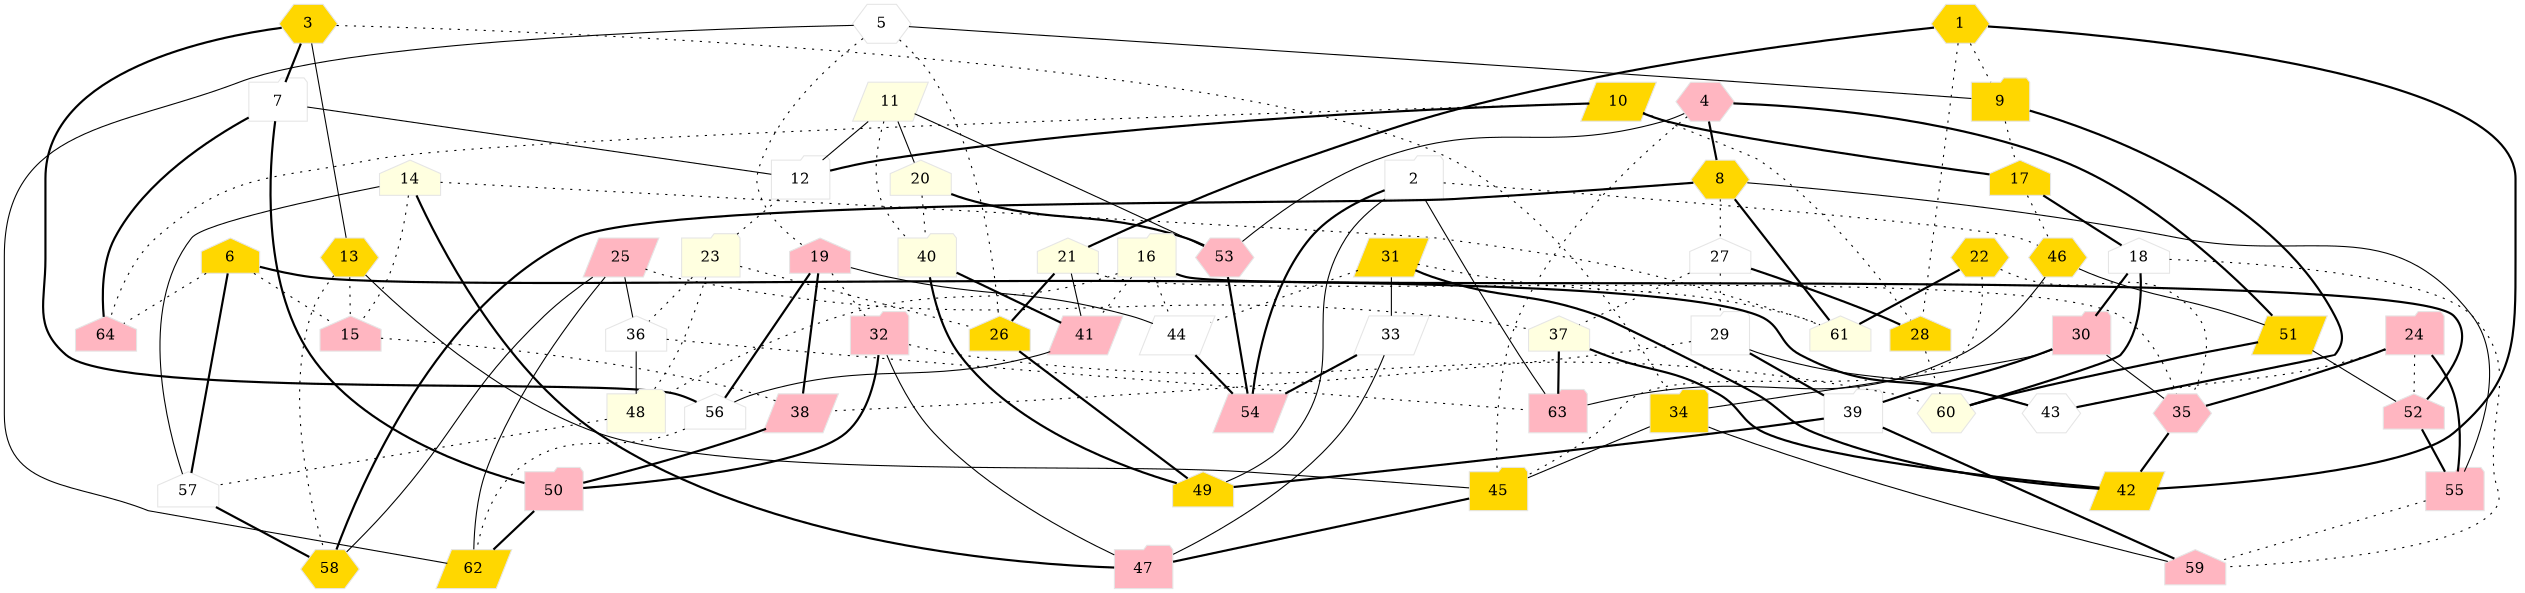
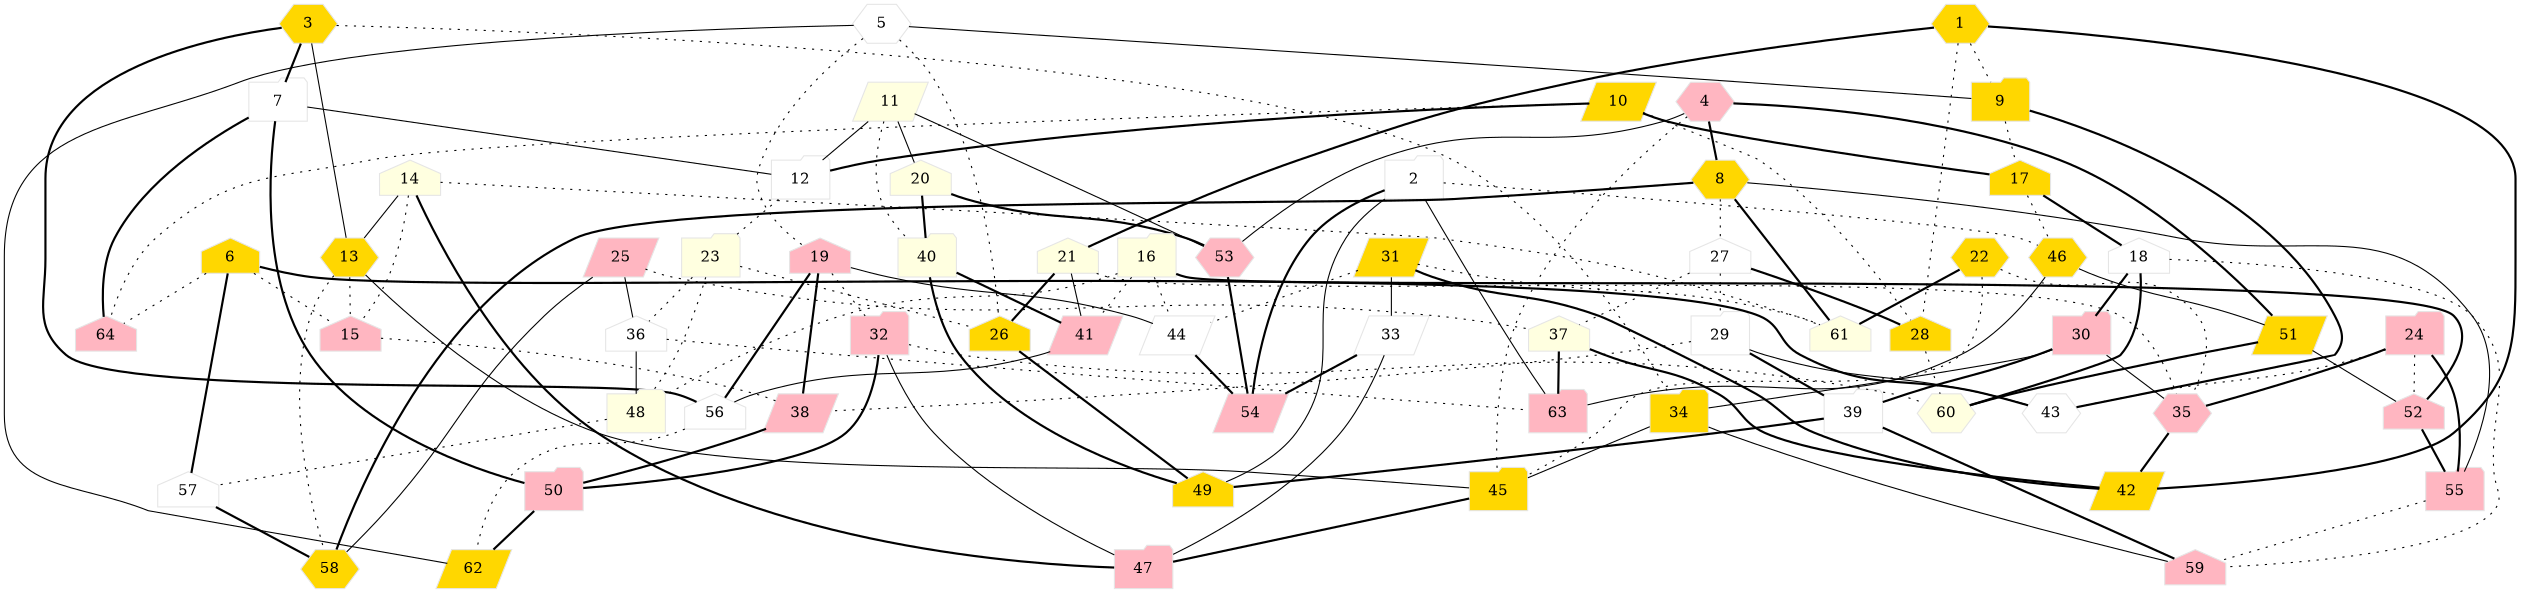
edge "20" -- "40": style dotted -> bold
edge "14" -- "57": now "14" -- "13"
edge "25" -- "62": removed
